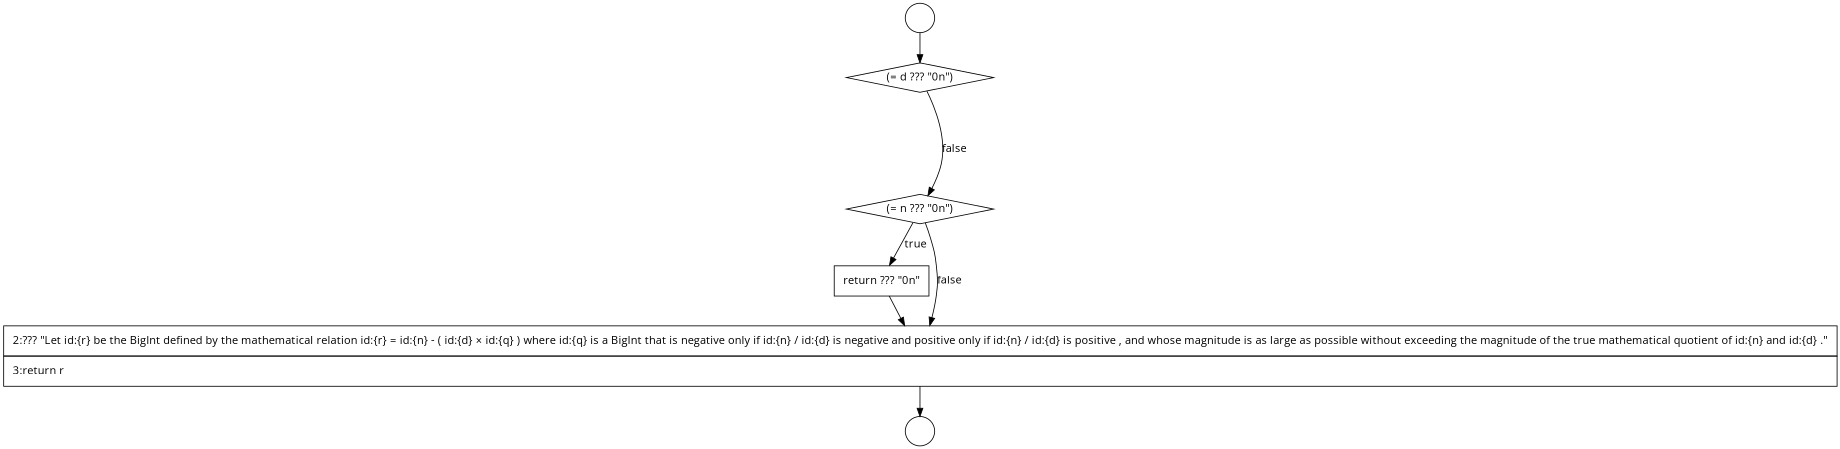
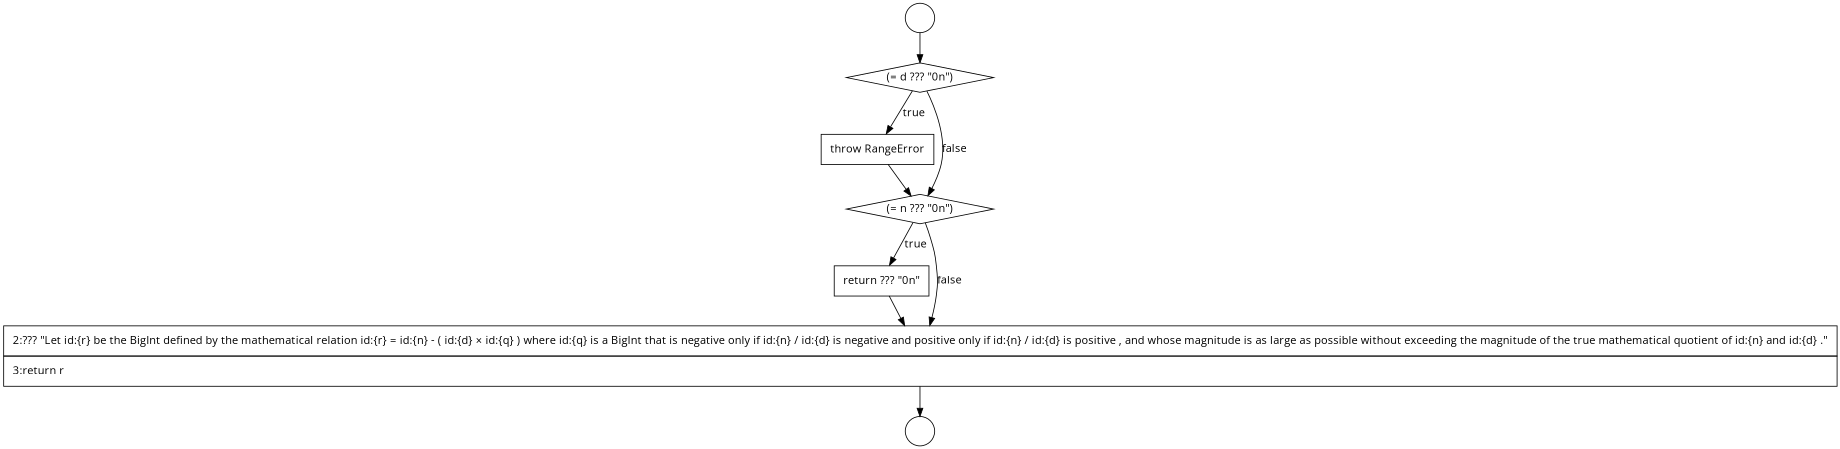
node "throw RangeError": added
